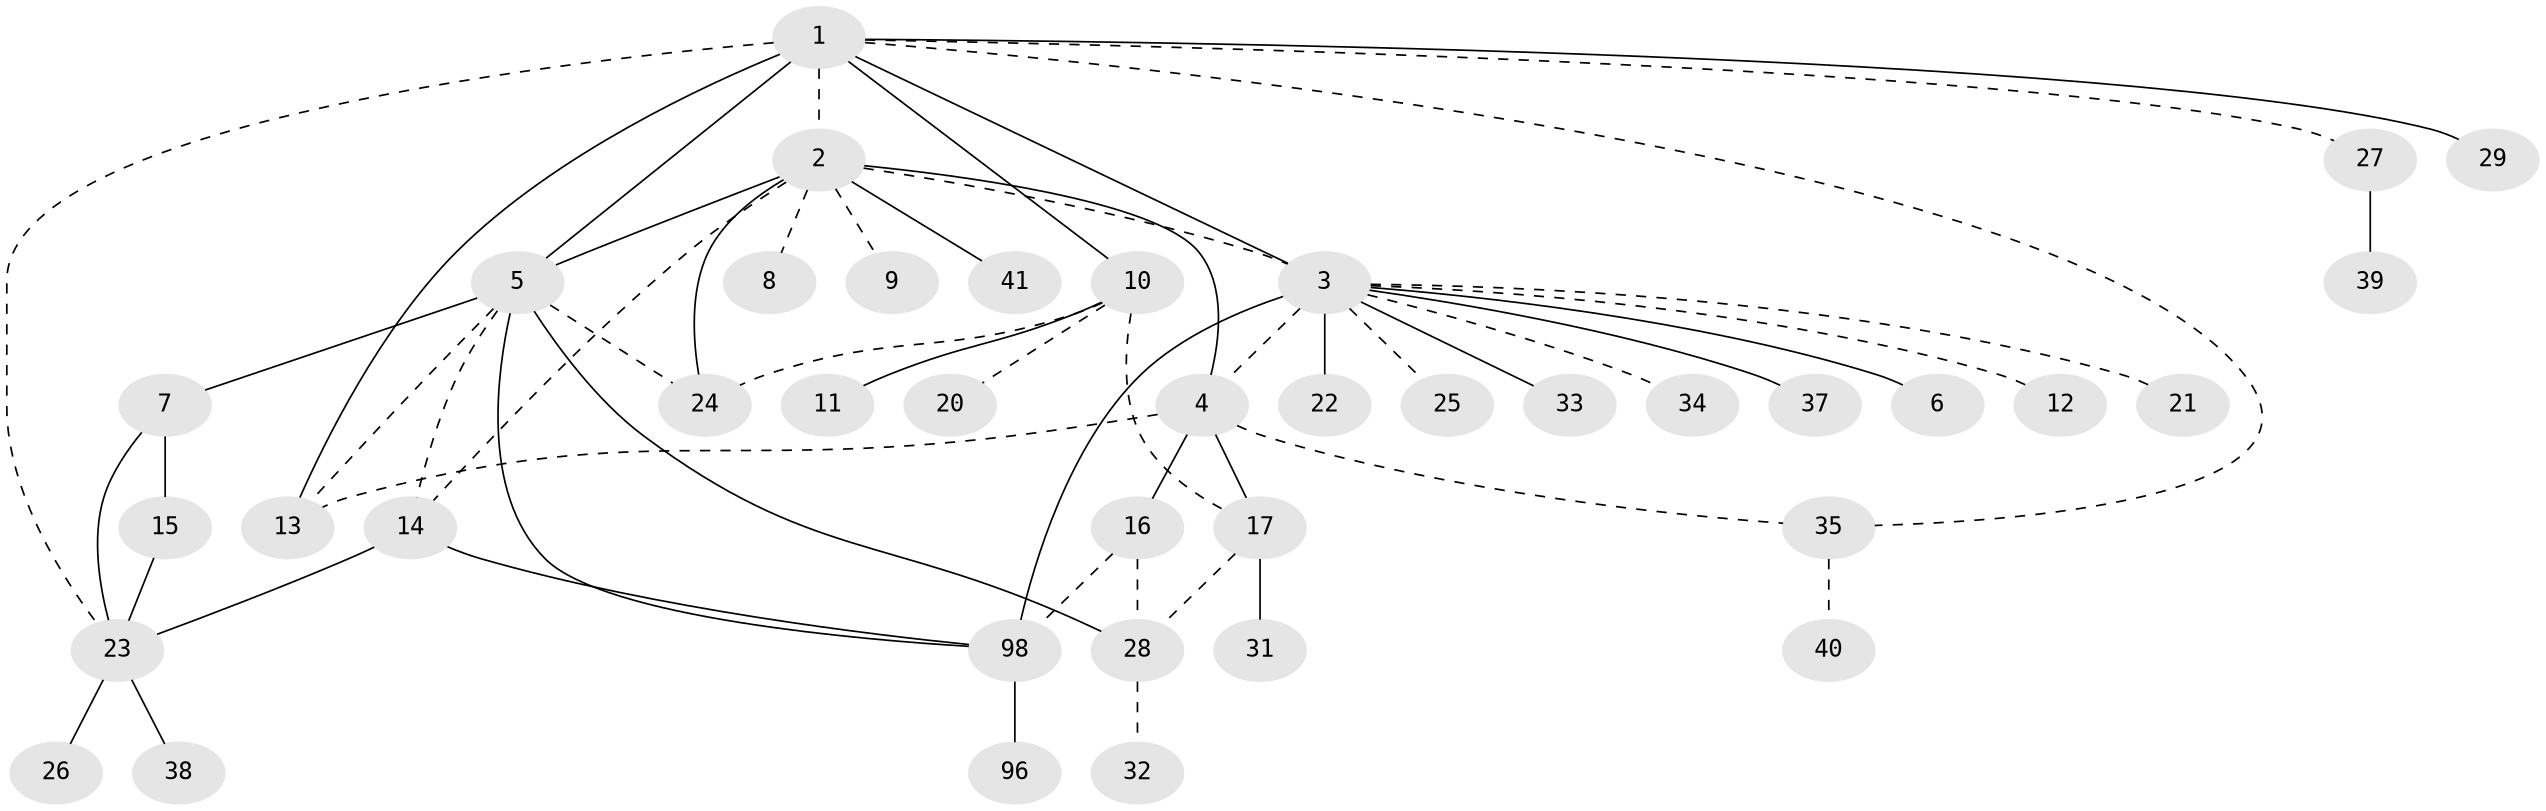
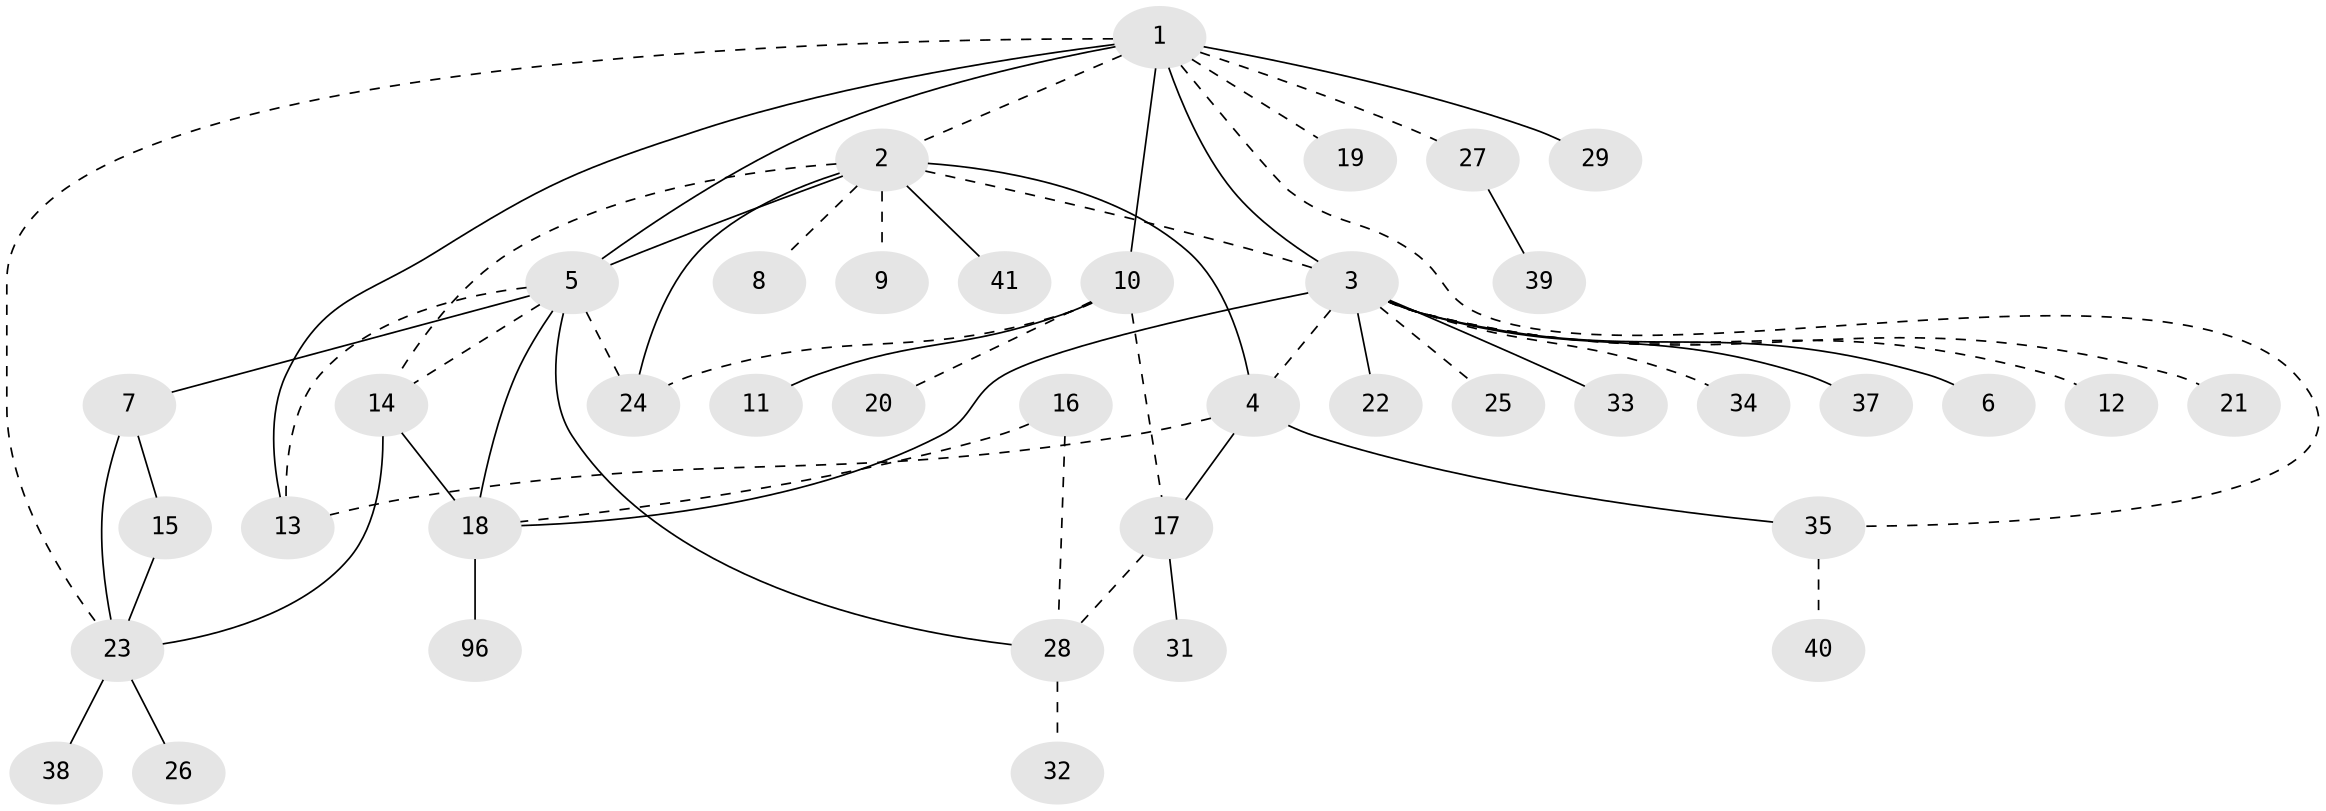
node "19": added
edge "4" -- "16": removed
edge "4" -- "35": style dashed -> solid
node "98": label "98" -> "18"
